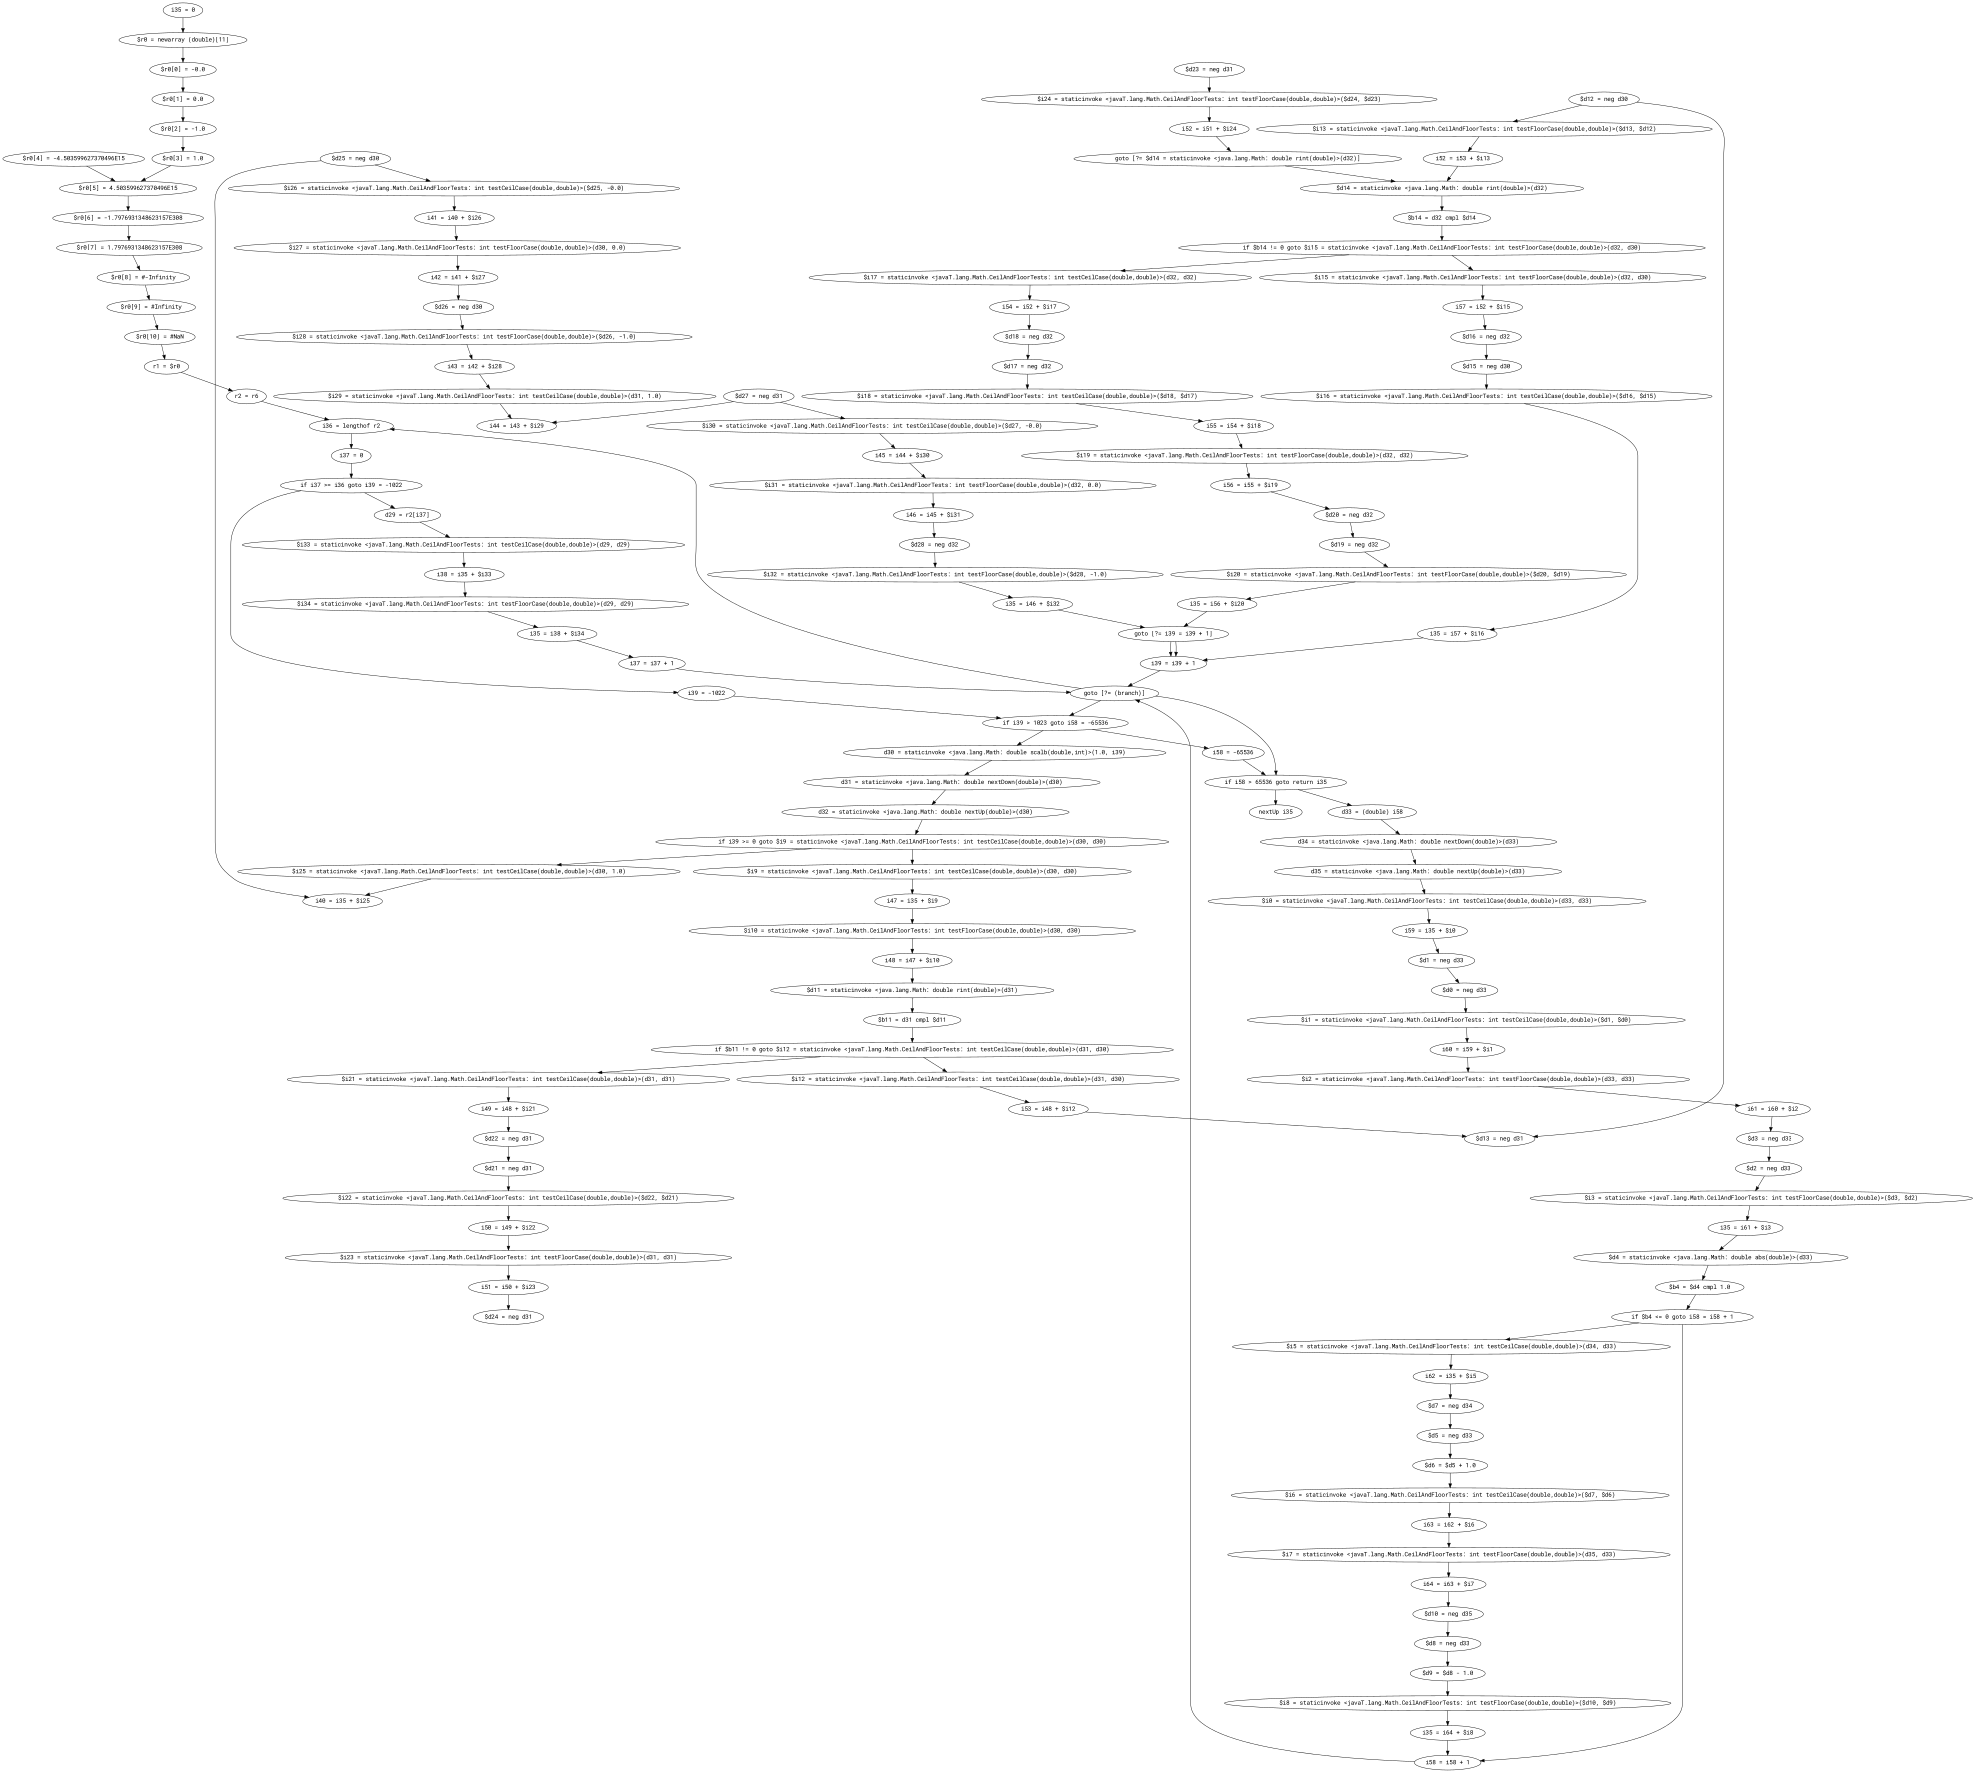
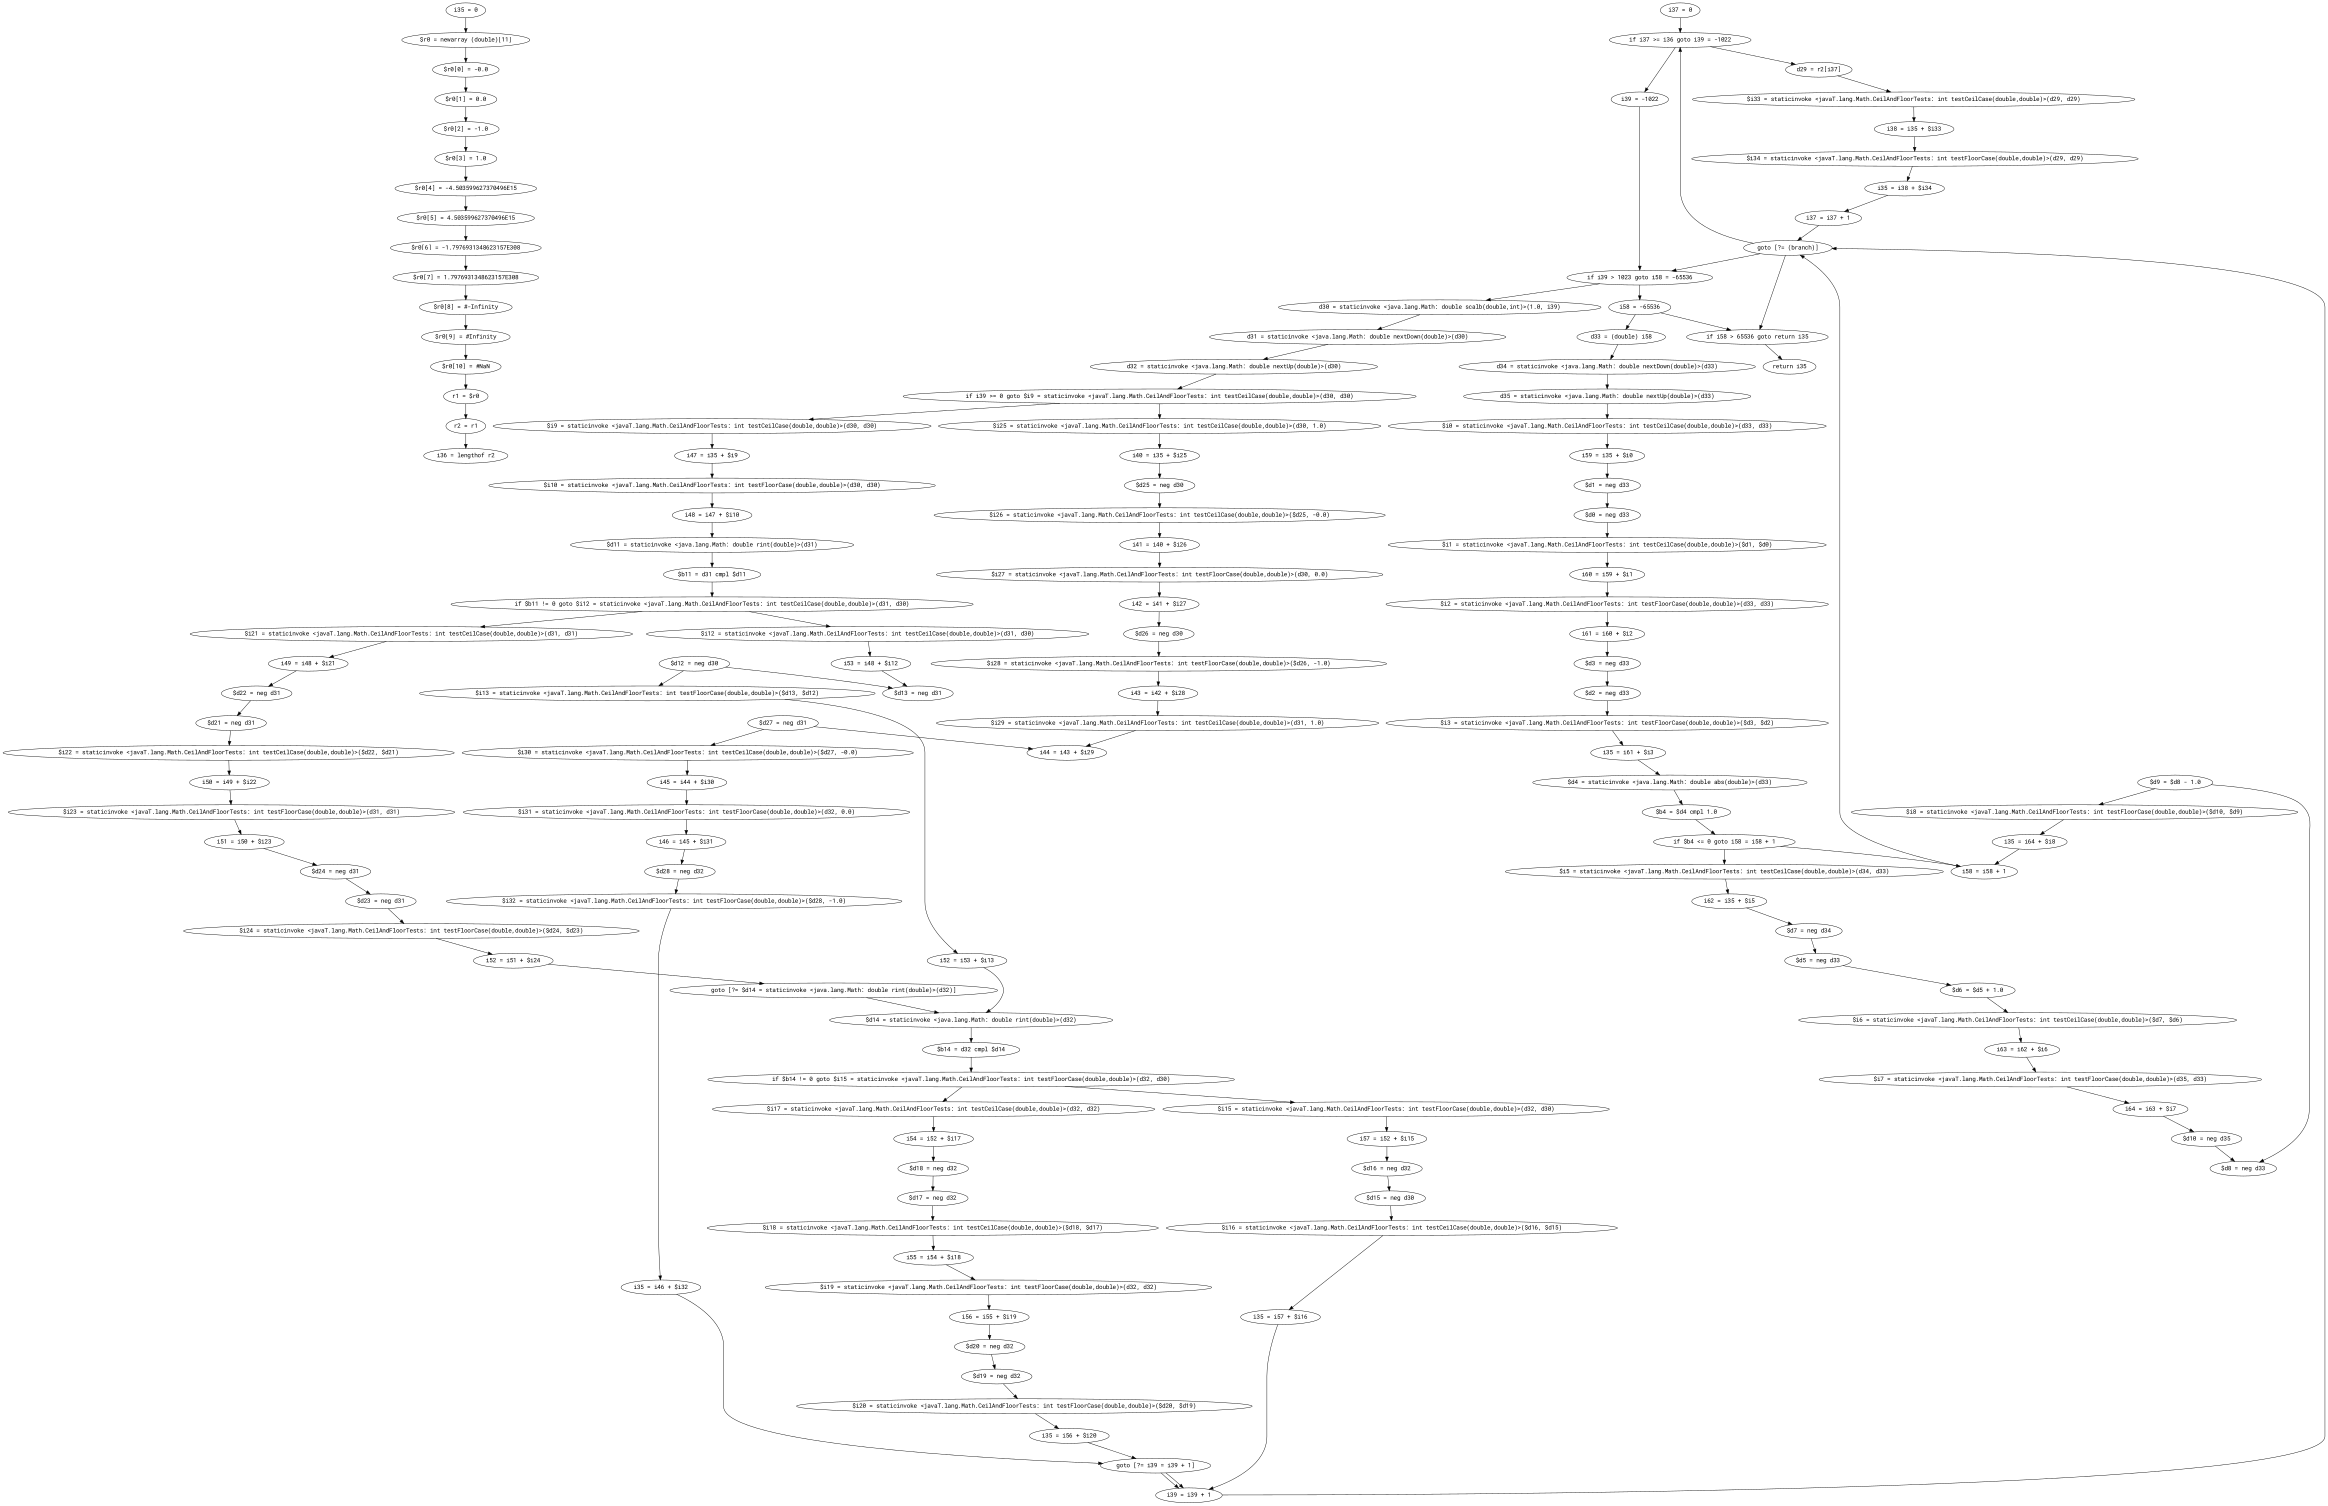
edge "$r0[3] = 1.0" -> "$r0[5] = 4.503599627370496E15": now "$r0[3] = 1.0" -> "$r0[4] = -4.503599627370496E15"
node "r2 = r6": label "r2 = r6" -> "r2 = r1"
edge "i36 = lengthof r2" -> "i37 = 0": removed
edge "$d25 = neg d30" -> "i40 = i35 + $i25": reversed
edge "goto [?= (branch)]" -> "i36 = lengthof r2": now "goto [?= (branch)]" -> "if i37 >= i36 goto i39 = -1022"
edge "if i58 > 65536 goto return i35" -> "d33 = (double) i58": now "i58 = -65536" -> "d33 = (double) i58"
node "nextUp i35": label "nextUp i35" -> "return i35"
edge "$d24 = neg d31" -> "$d23 = neg d31": added
edge "$d8 = neg d33" -> "$d9 = $d8 - 1.0": reversed
